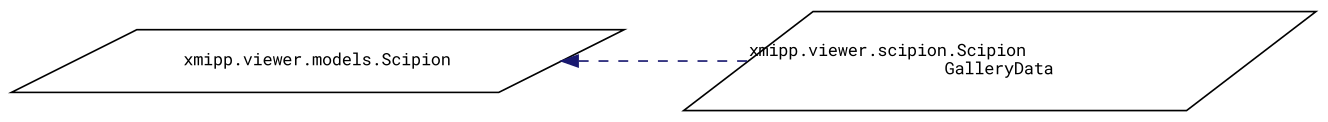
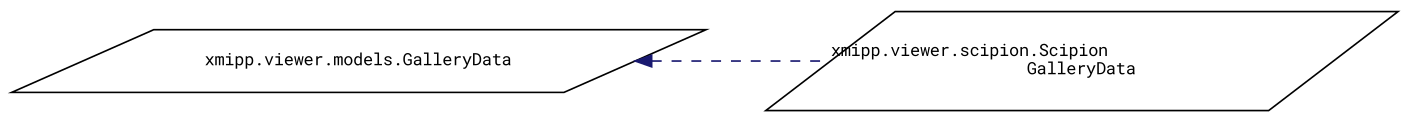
node "xmipp.viewer.models.Scipion": label "xmipp.viewer.models.Scipion" -> "xmipp.viewer.models.GalleryData"
